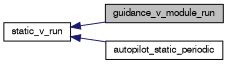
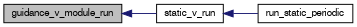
edge "guidance_v_module_run" -> "static_v_run": reversed
node "autopilot_static_periodic": label "autopilot_static_periodic" -> "run_static_periodic"
